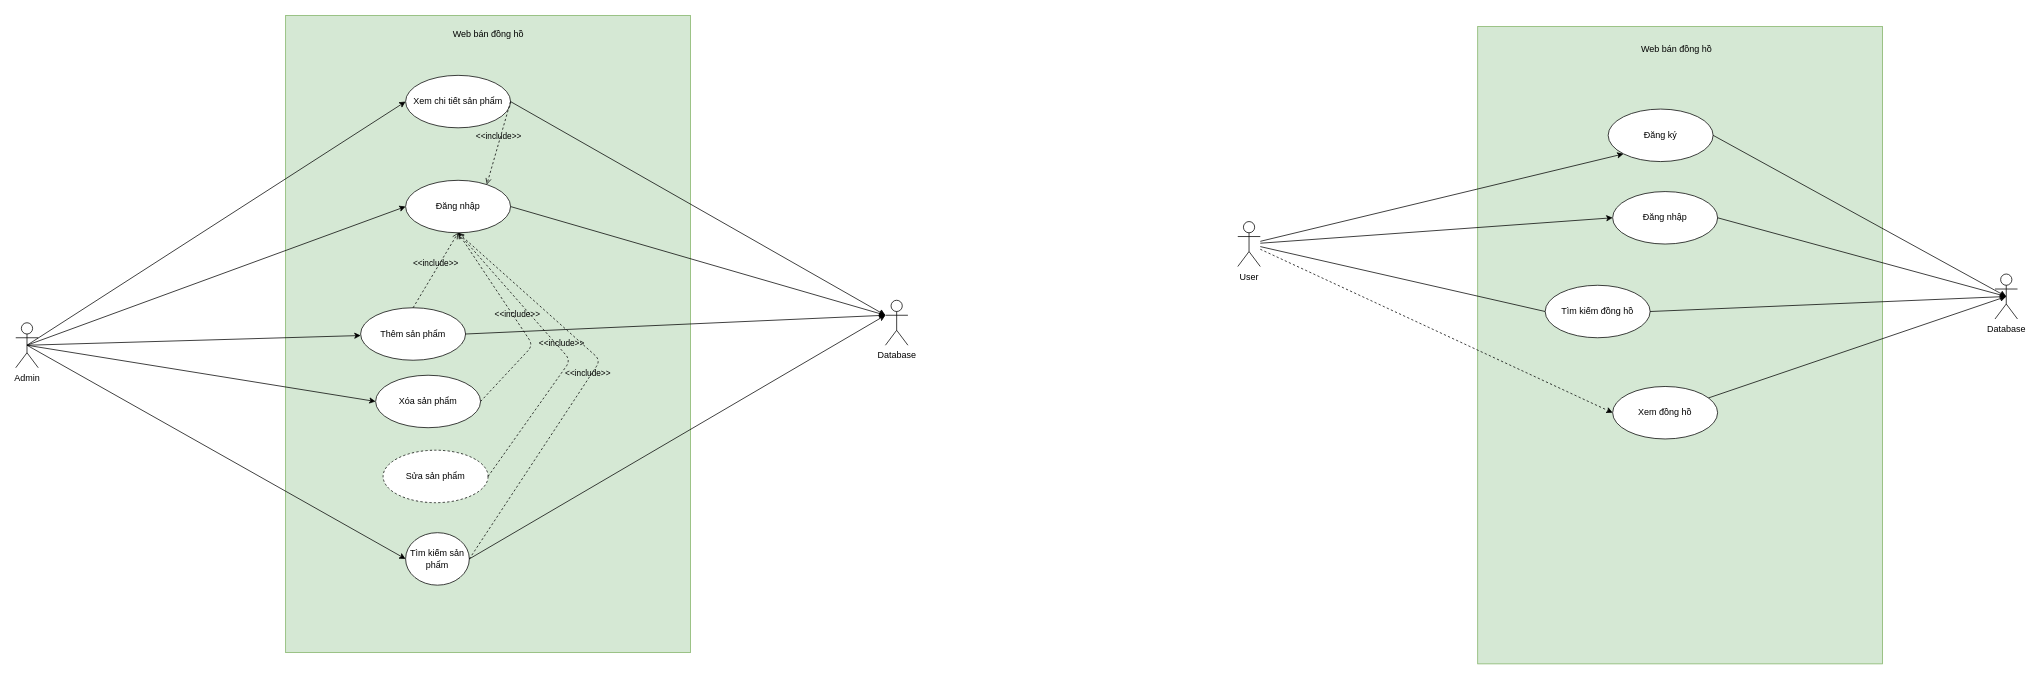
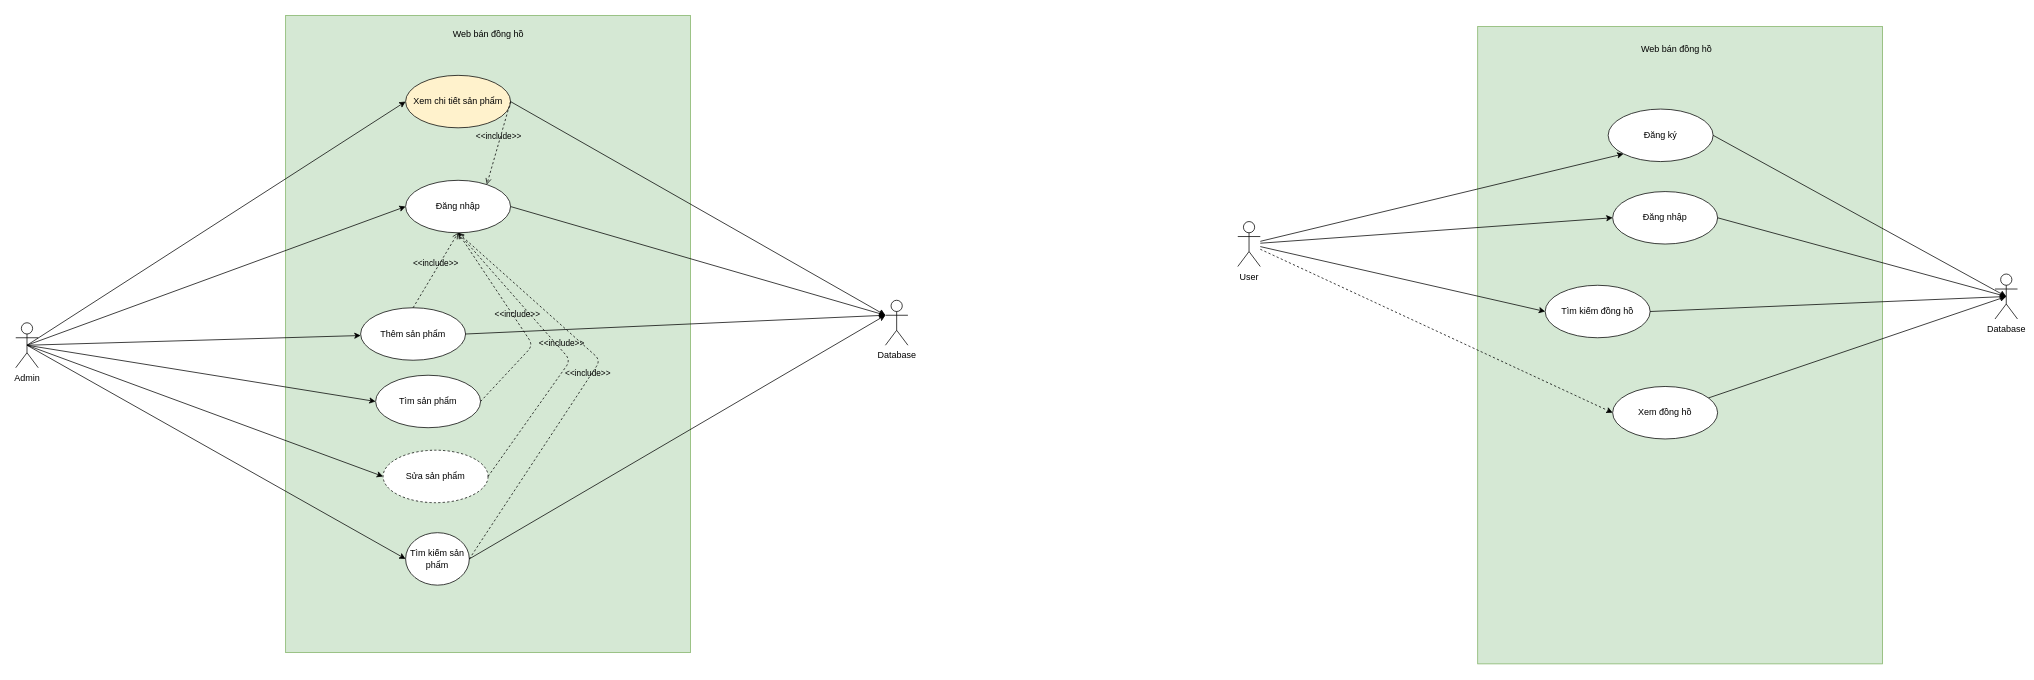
node "Xem chi tiết sản phẩm": fillcolor #ffffff -> #fff2cc
edge "User" -- "Tìm kiếm đồng hồ": arrowhead none -> classic
node "Xóa sản phẩm": label "Xóa sản phẩm" -> "Tìm sản phẩm"
edge "Admin" -> "Sửa sản phẩm": added
